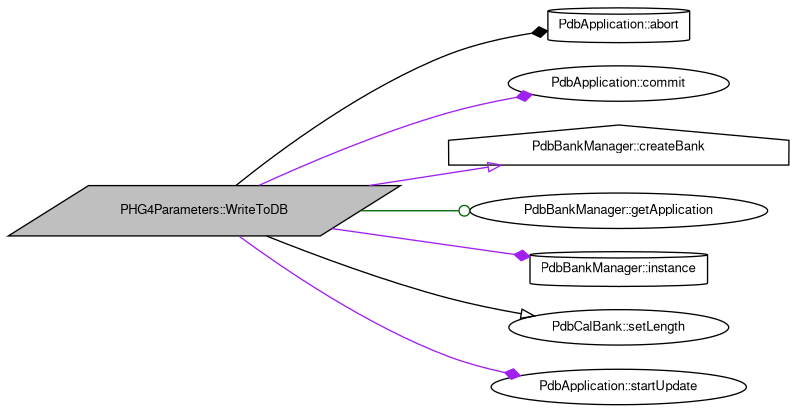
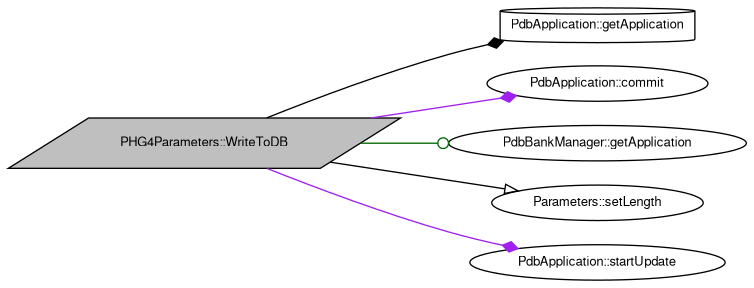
node "PdbApplication::abort": label "PdbApplication::abort" -> "PdbApplication::getApplication"
node "PdbBankManager::createBank": removed
node "PdbBankManager::instance": removed
node "PdbCalBank::setLength": label "PdbCalBank::setLength" -> "Parameters::setLength"
